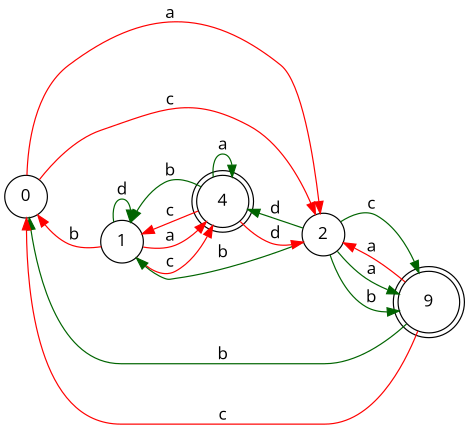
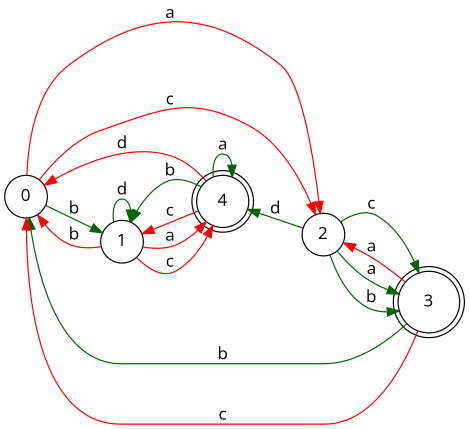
edge "4" -> "2": now "4" -> "0"
edge "2" -> "1": now "0" -> "1"
node "9": label "9" -> "3"
